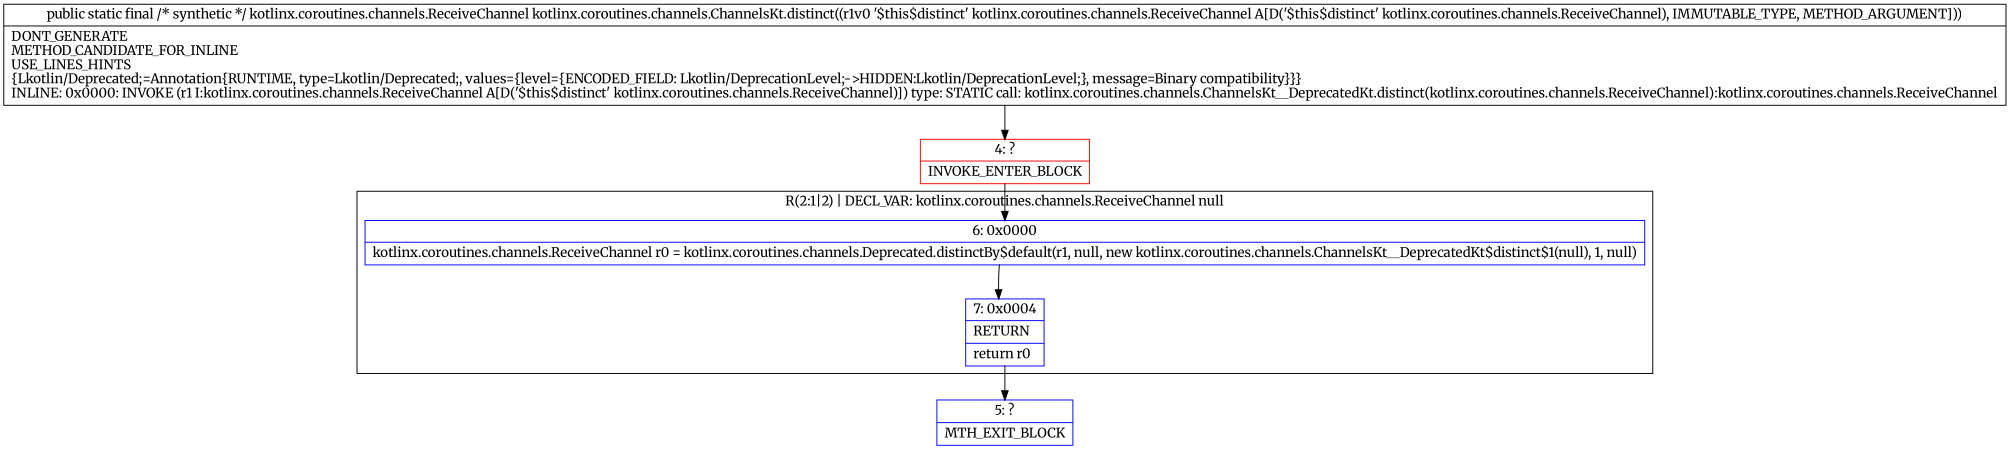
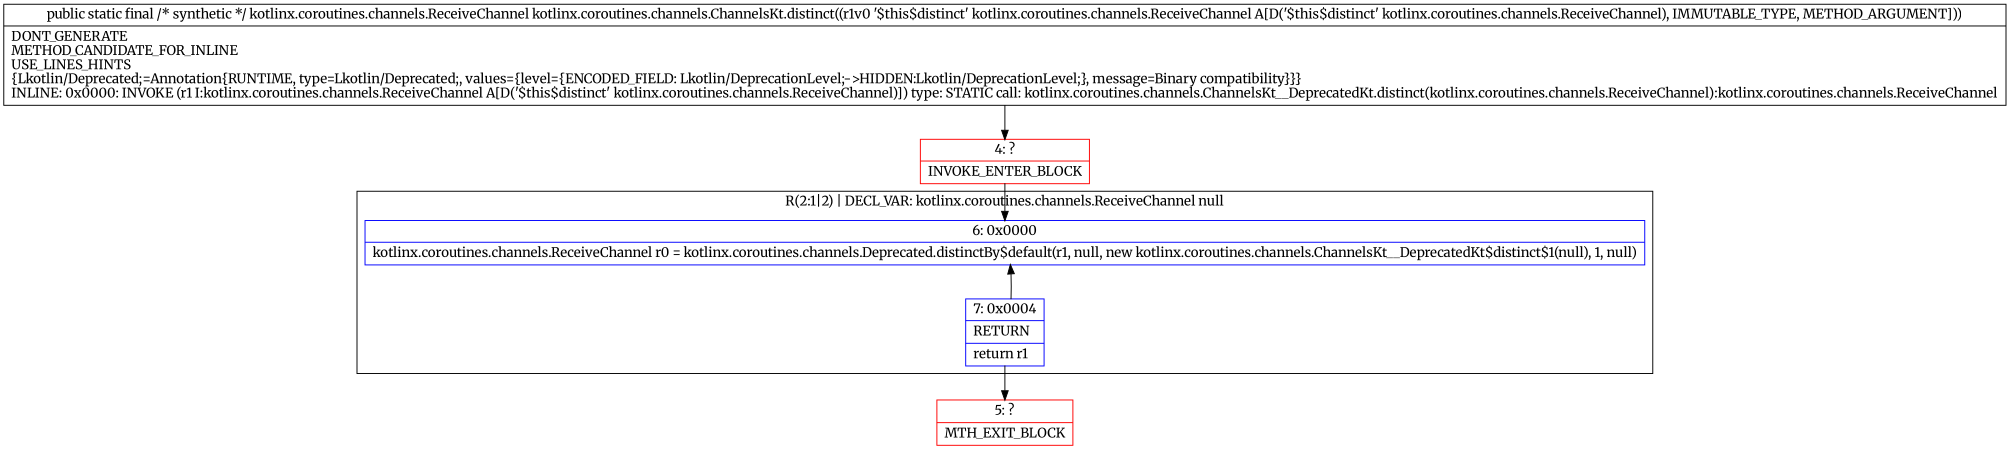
edge "6: 0x0000" -> "7: 0x0004": reversed
node "7: 0x0004": text "return r0" -> "return r1"
node "5: ?": color blue -> red
